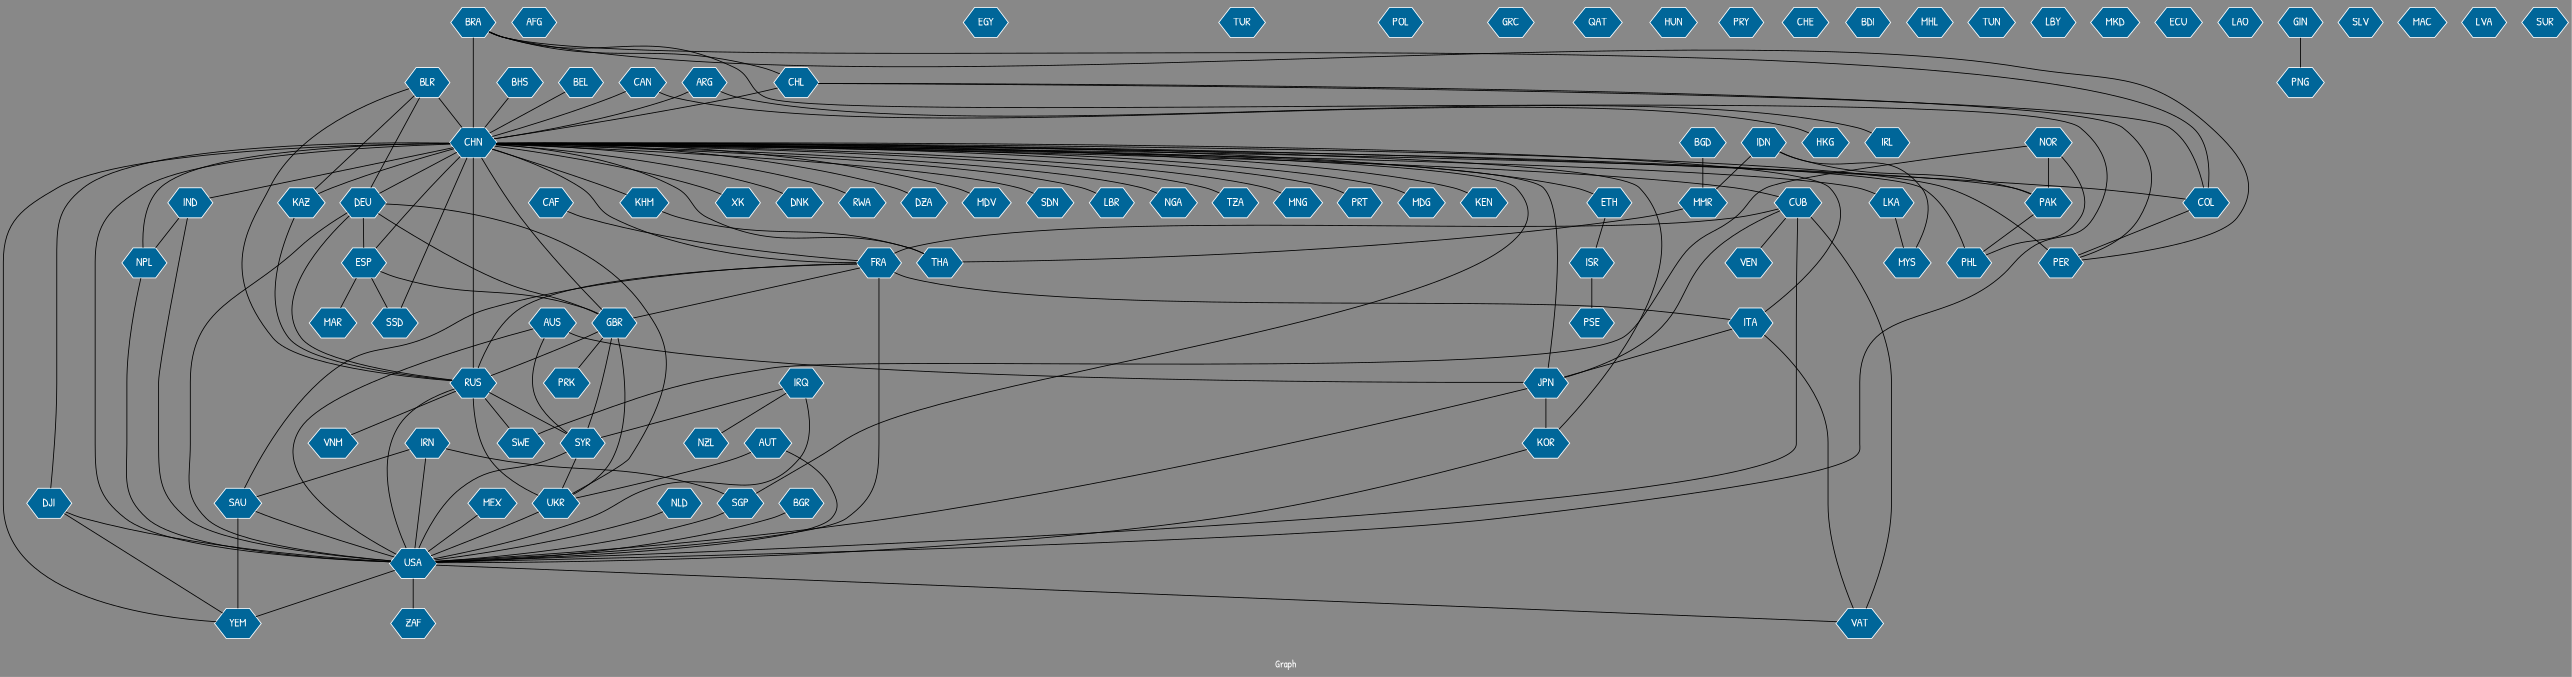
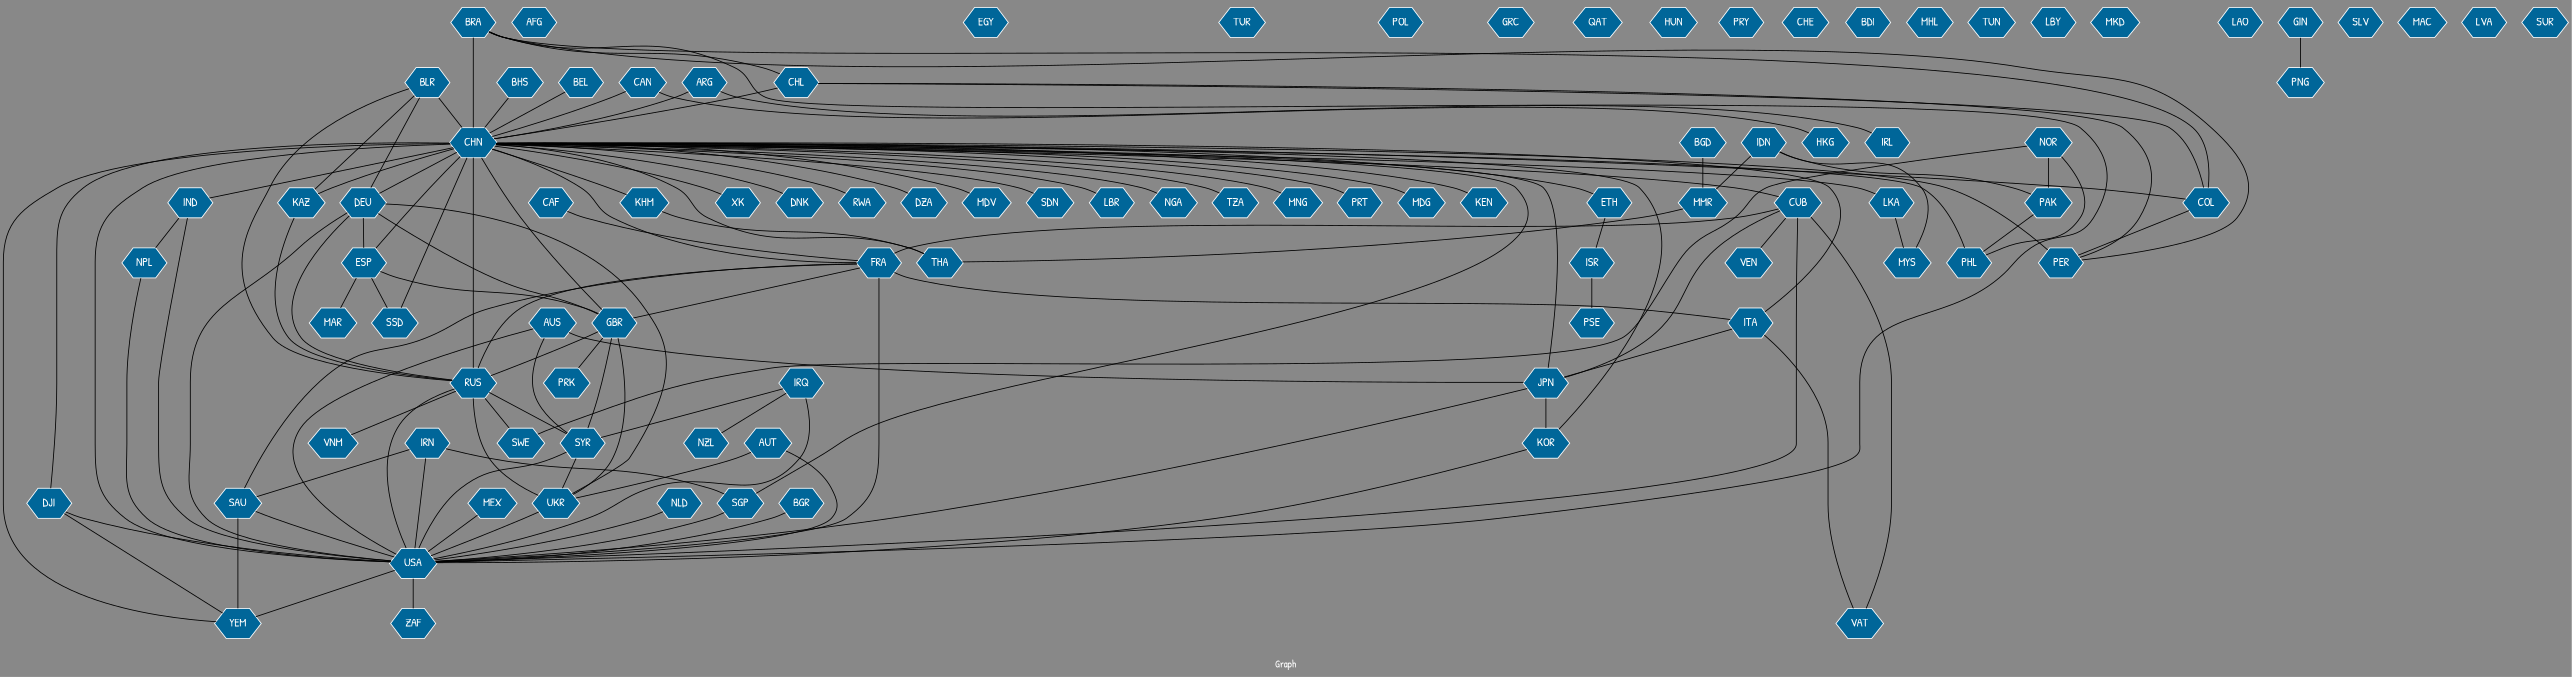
node "ECU": removed
edge "CHN" -- "NPL": removed
edge "CHN" -- "PAK": removed
edge "USA" -- "VAT": removed
